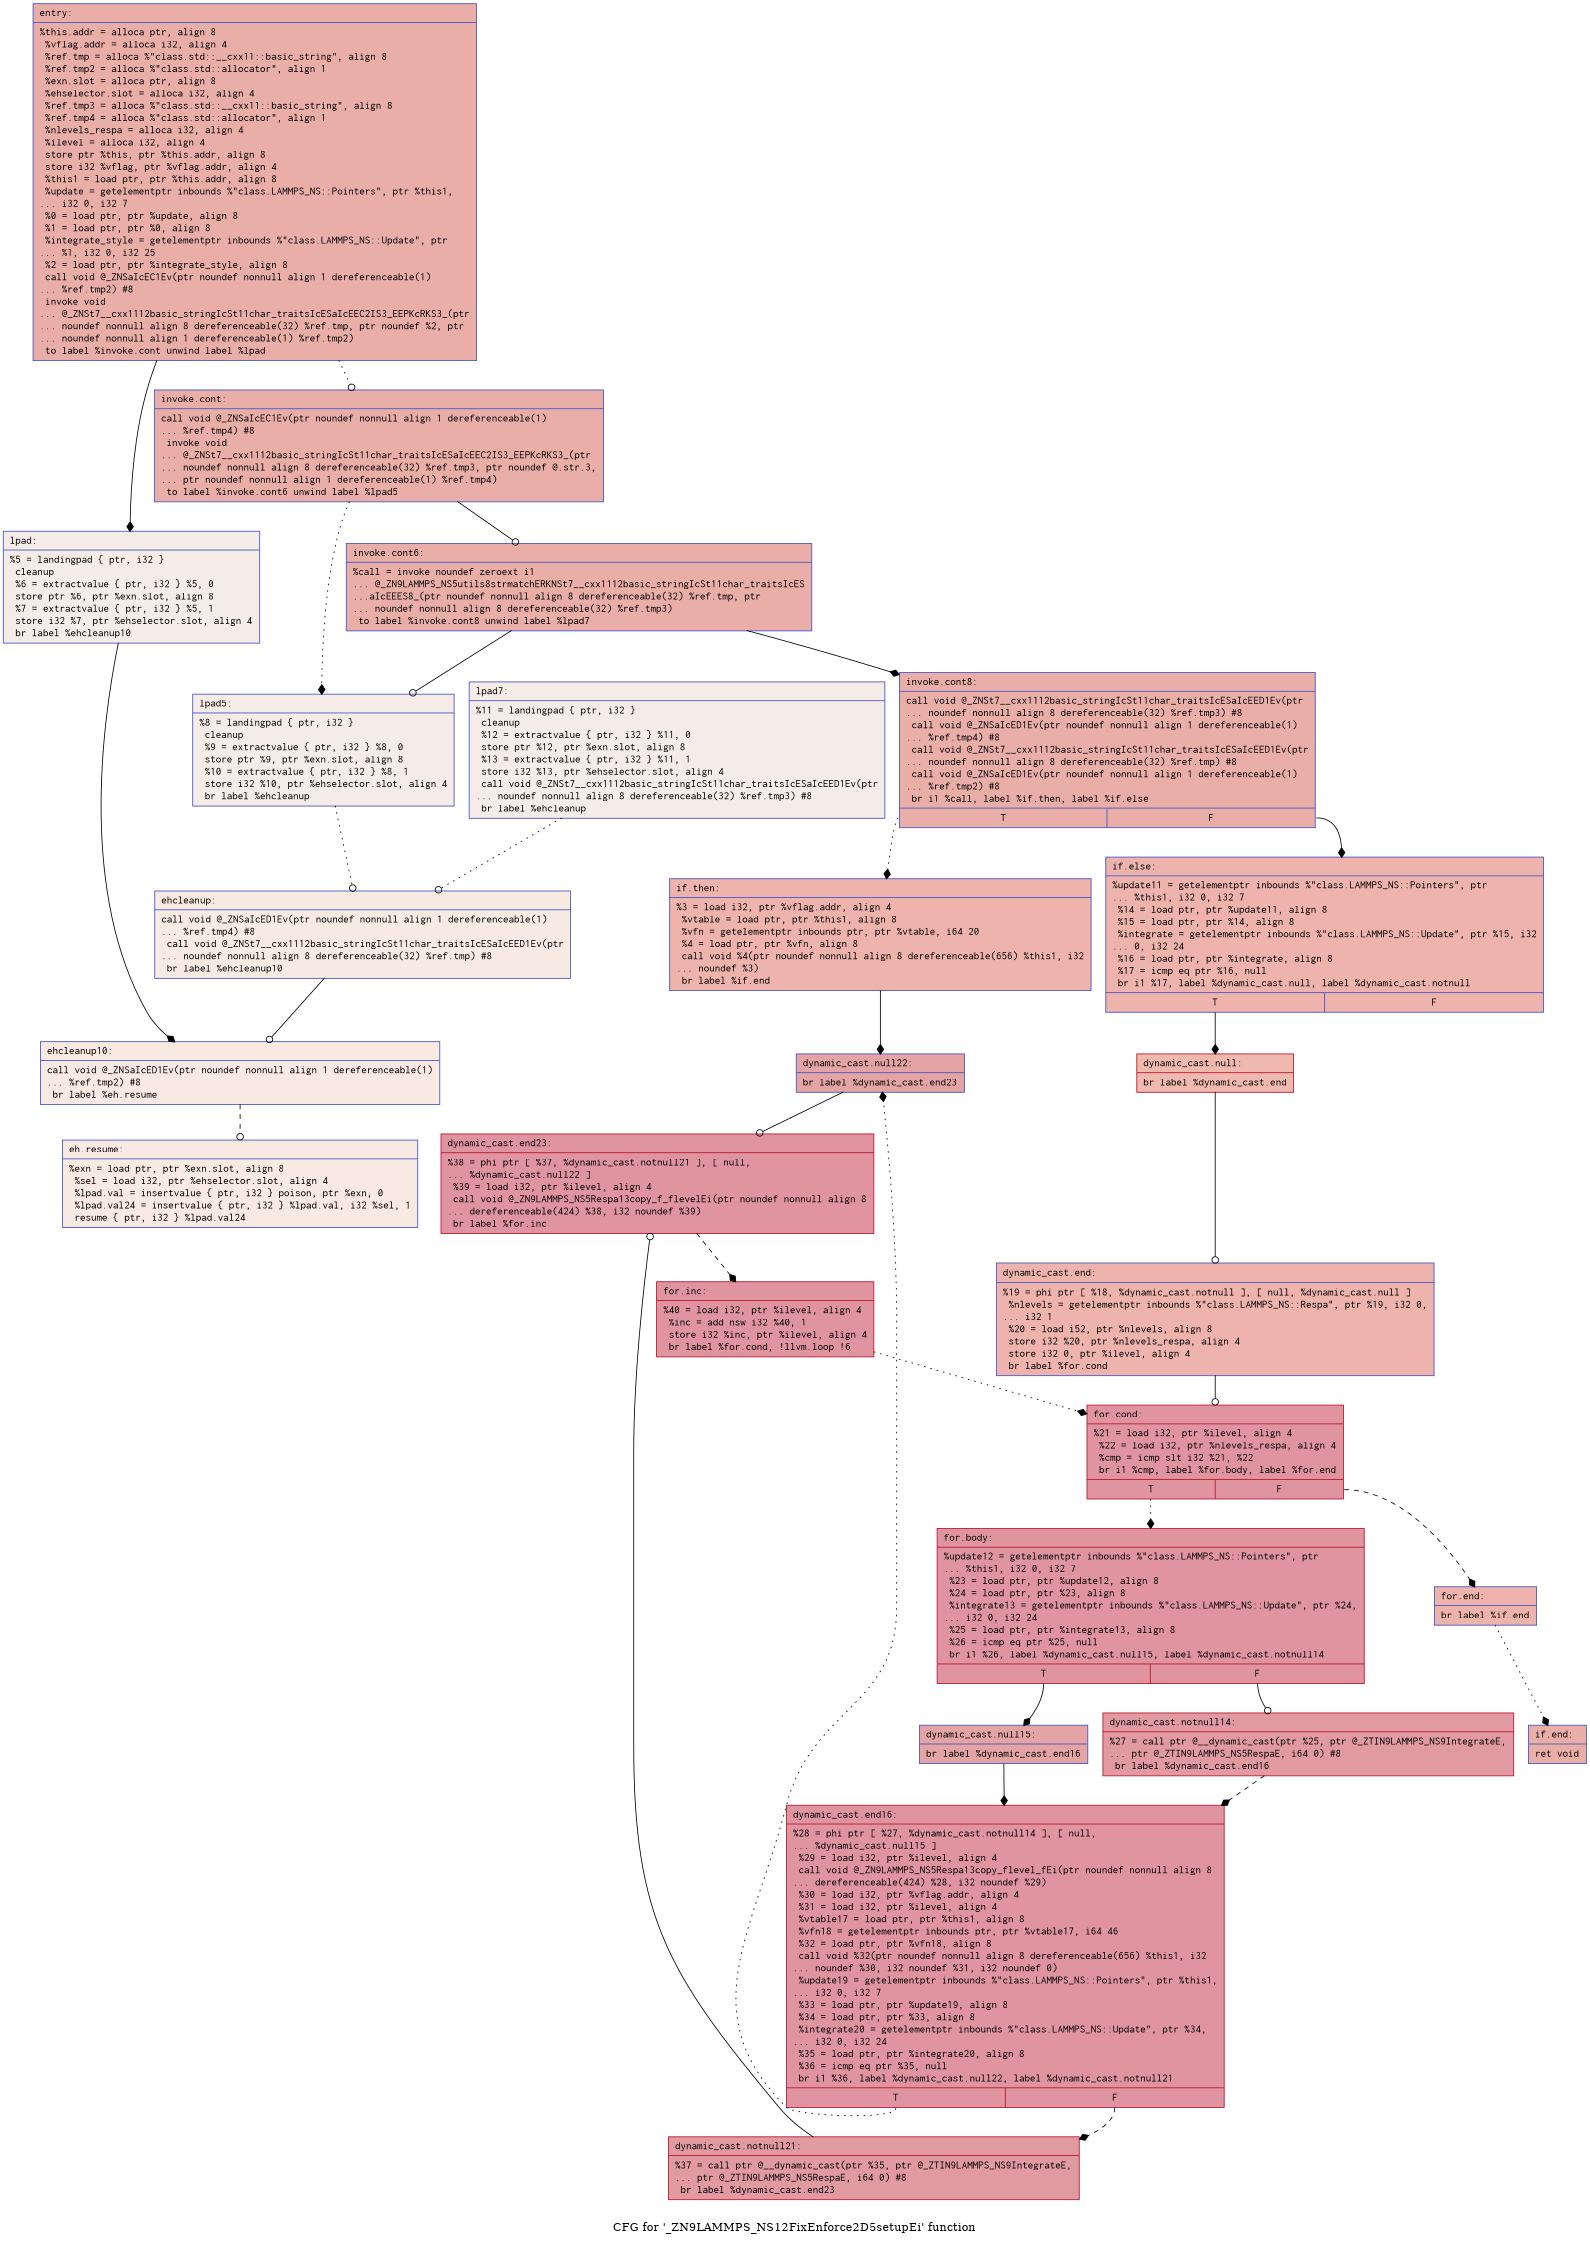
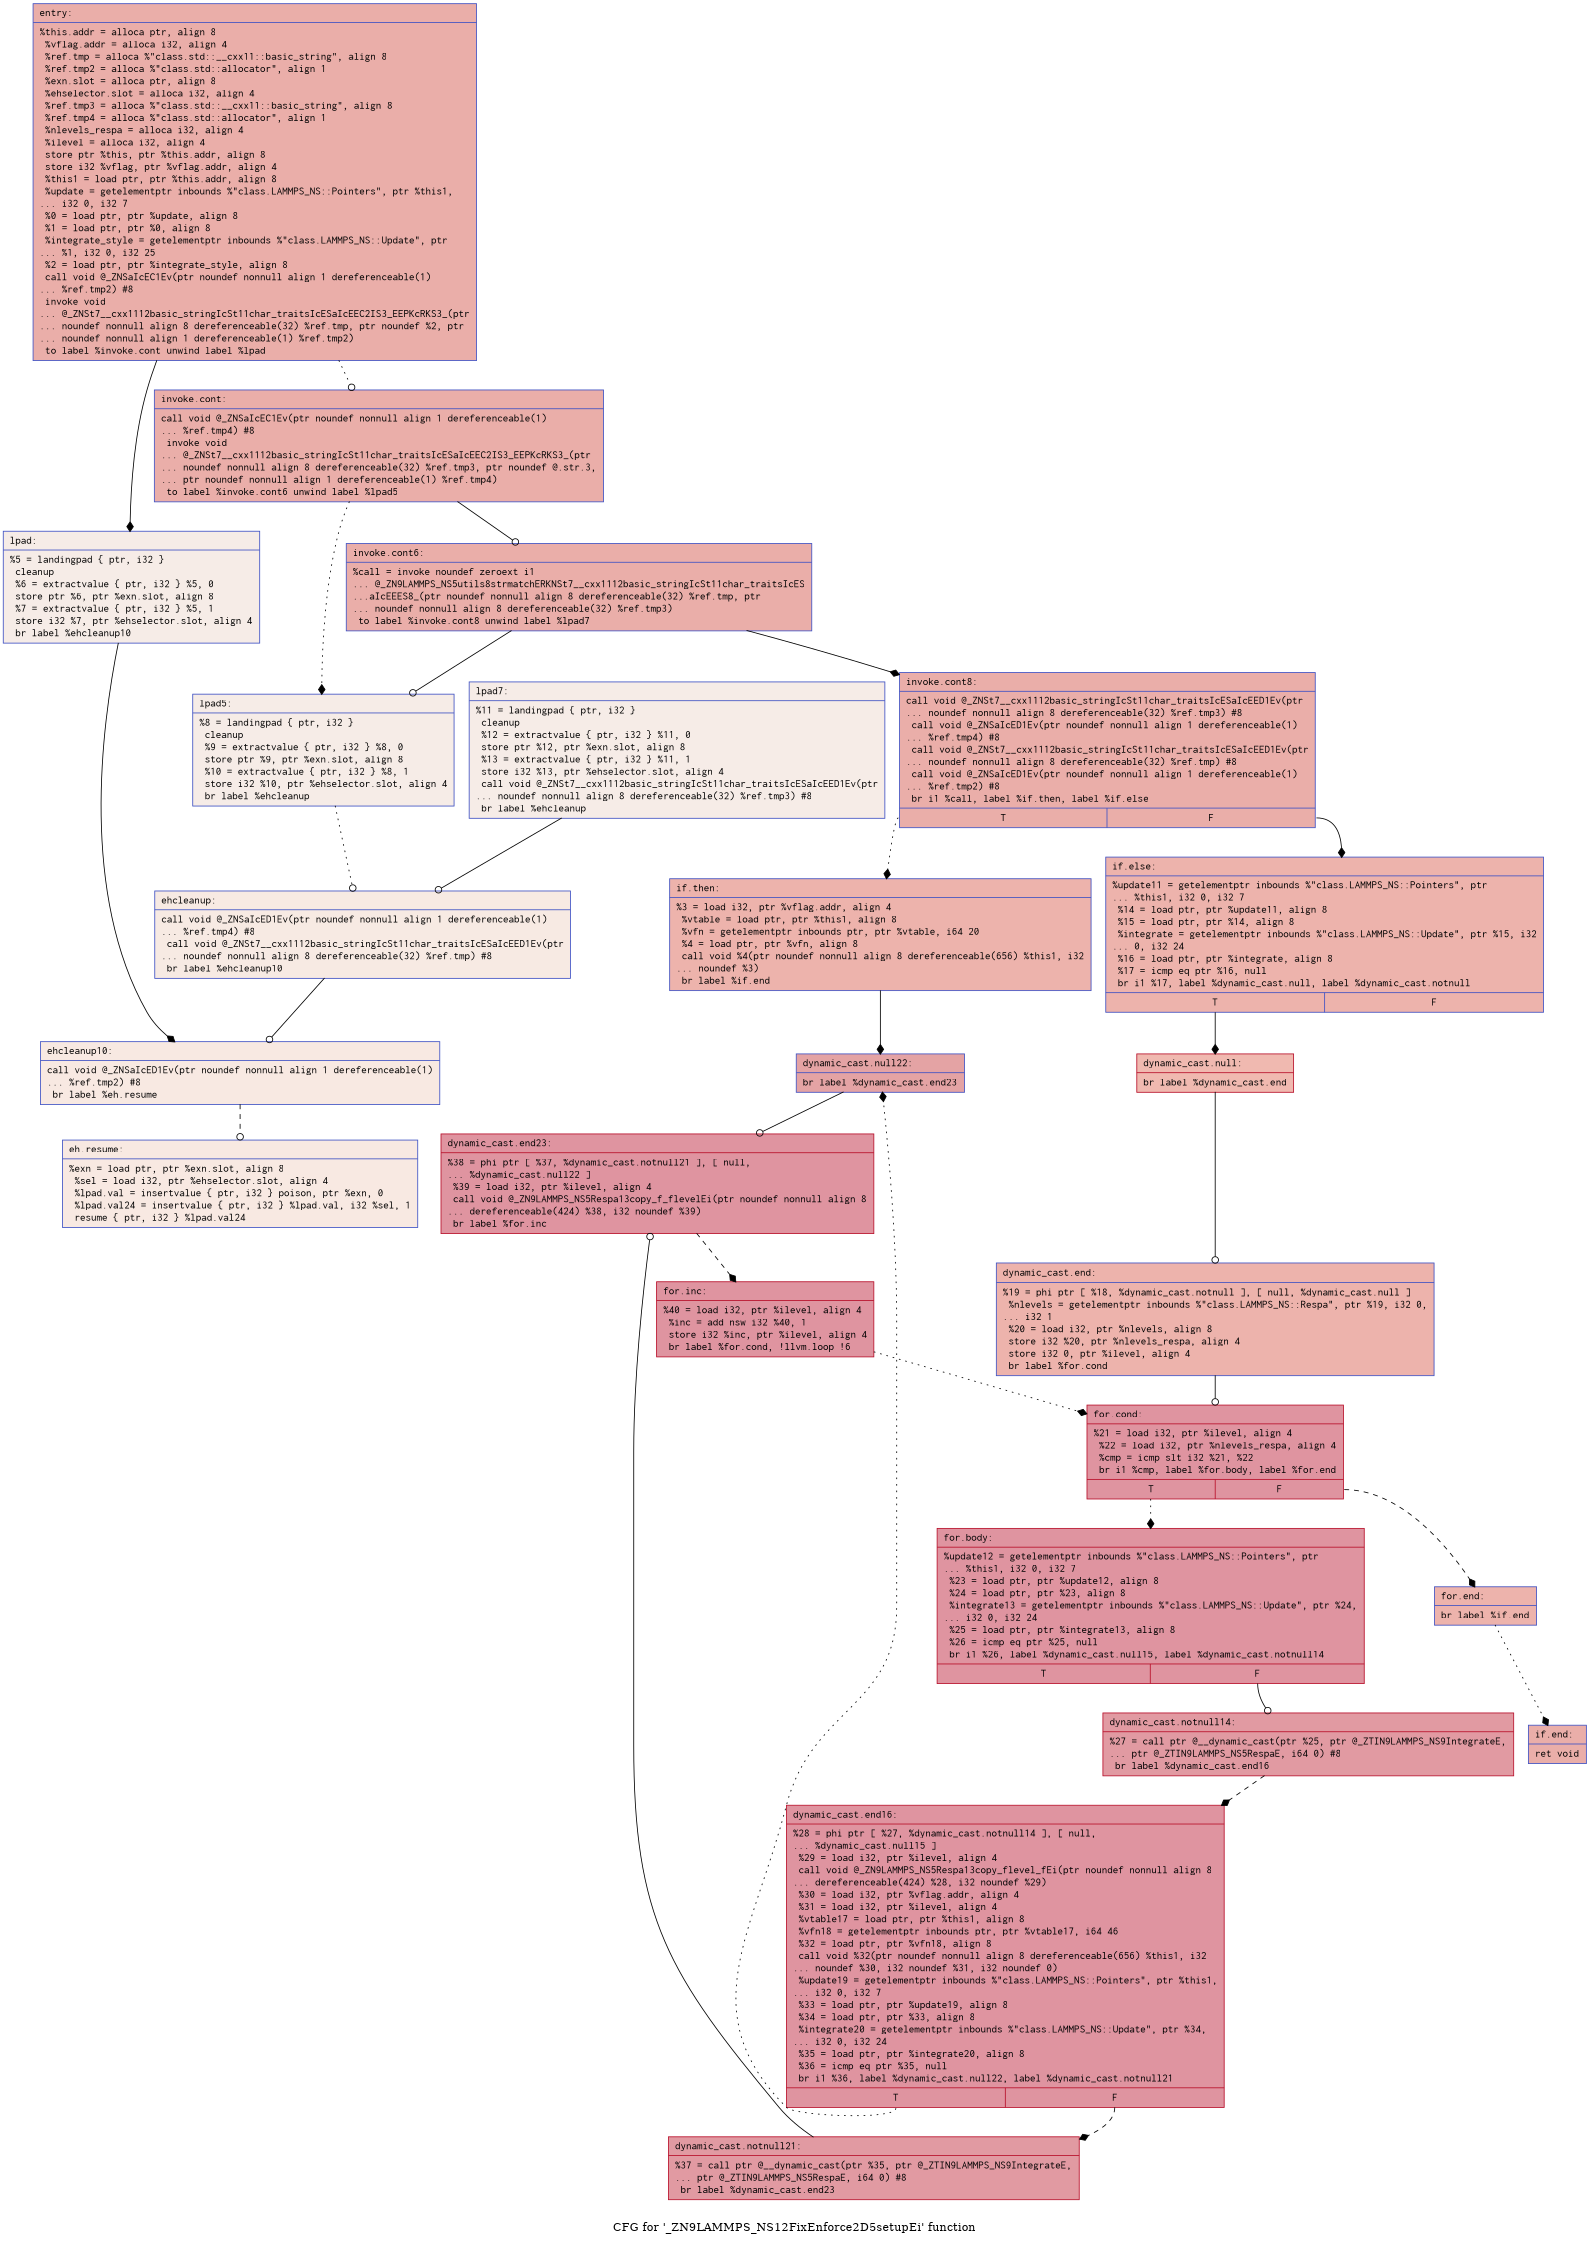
edge "lpad7:" -> "ehcleanup:": style dotted -> solid
node "dynamic_cast.end:": text "%20 = load i52, ptr %nlevels, align 8" -> "%20 = load i32, ptr %nlevels, align 8"
node "dynamic_cast.null15:": removed
